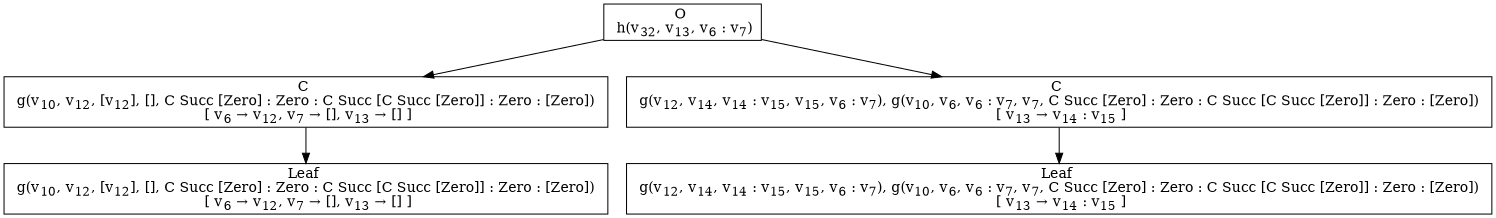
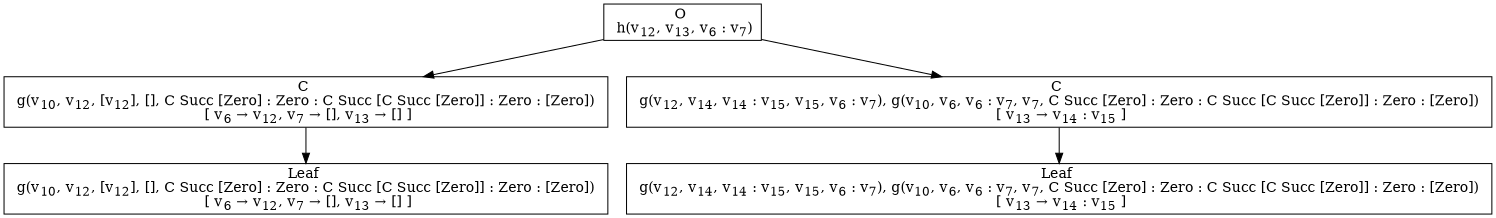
node "O": text "32" -> "12"
